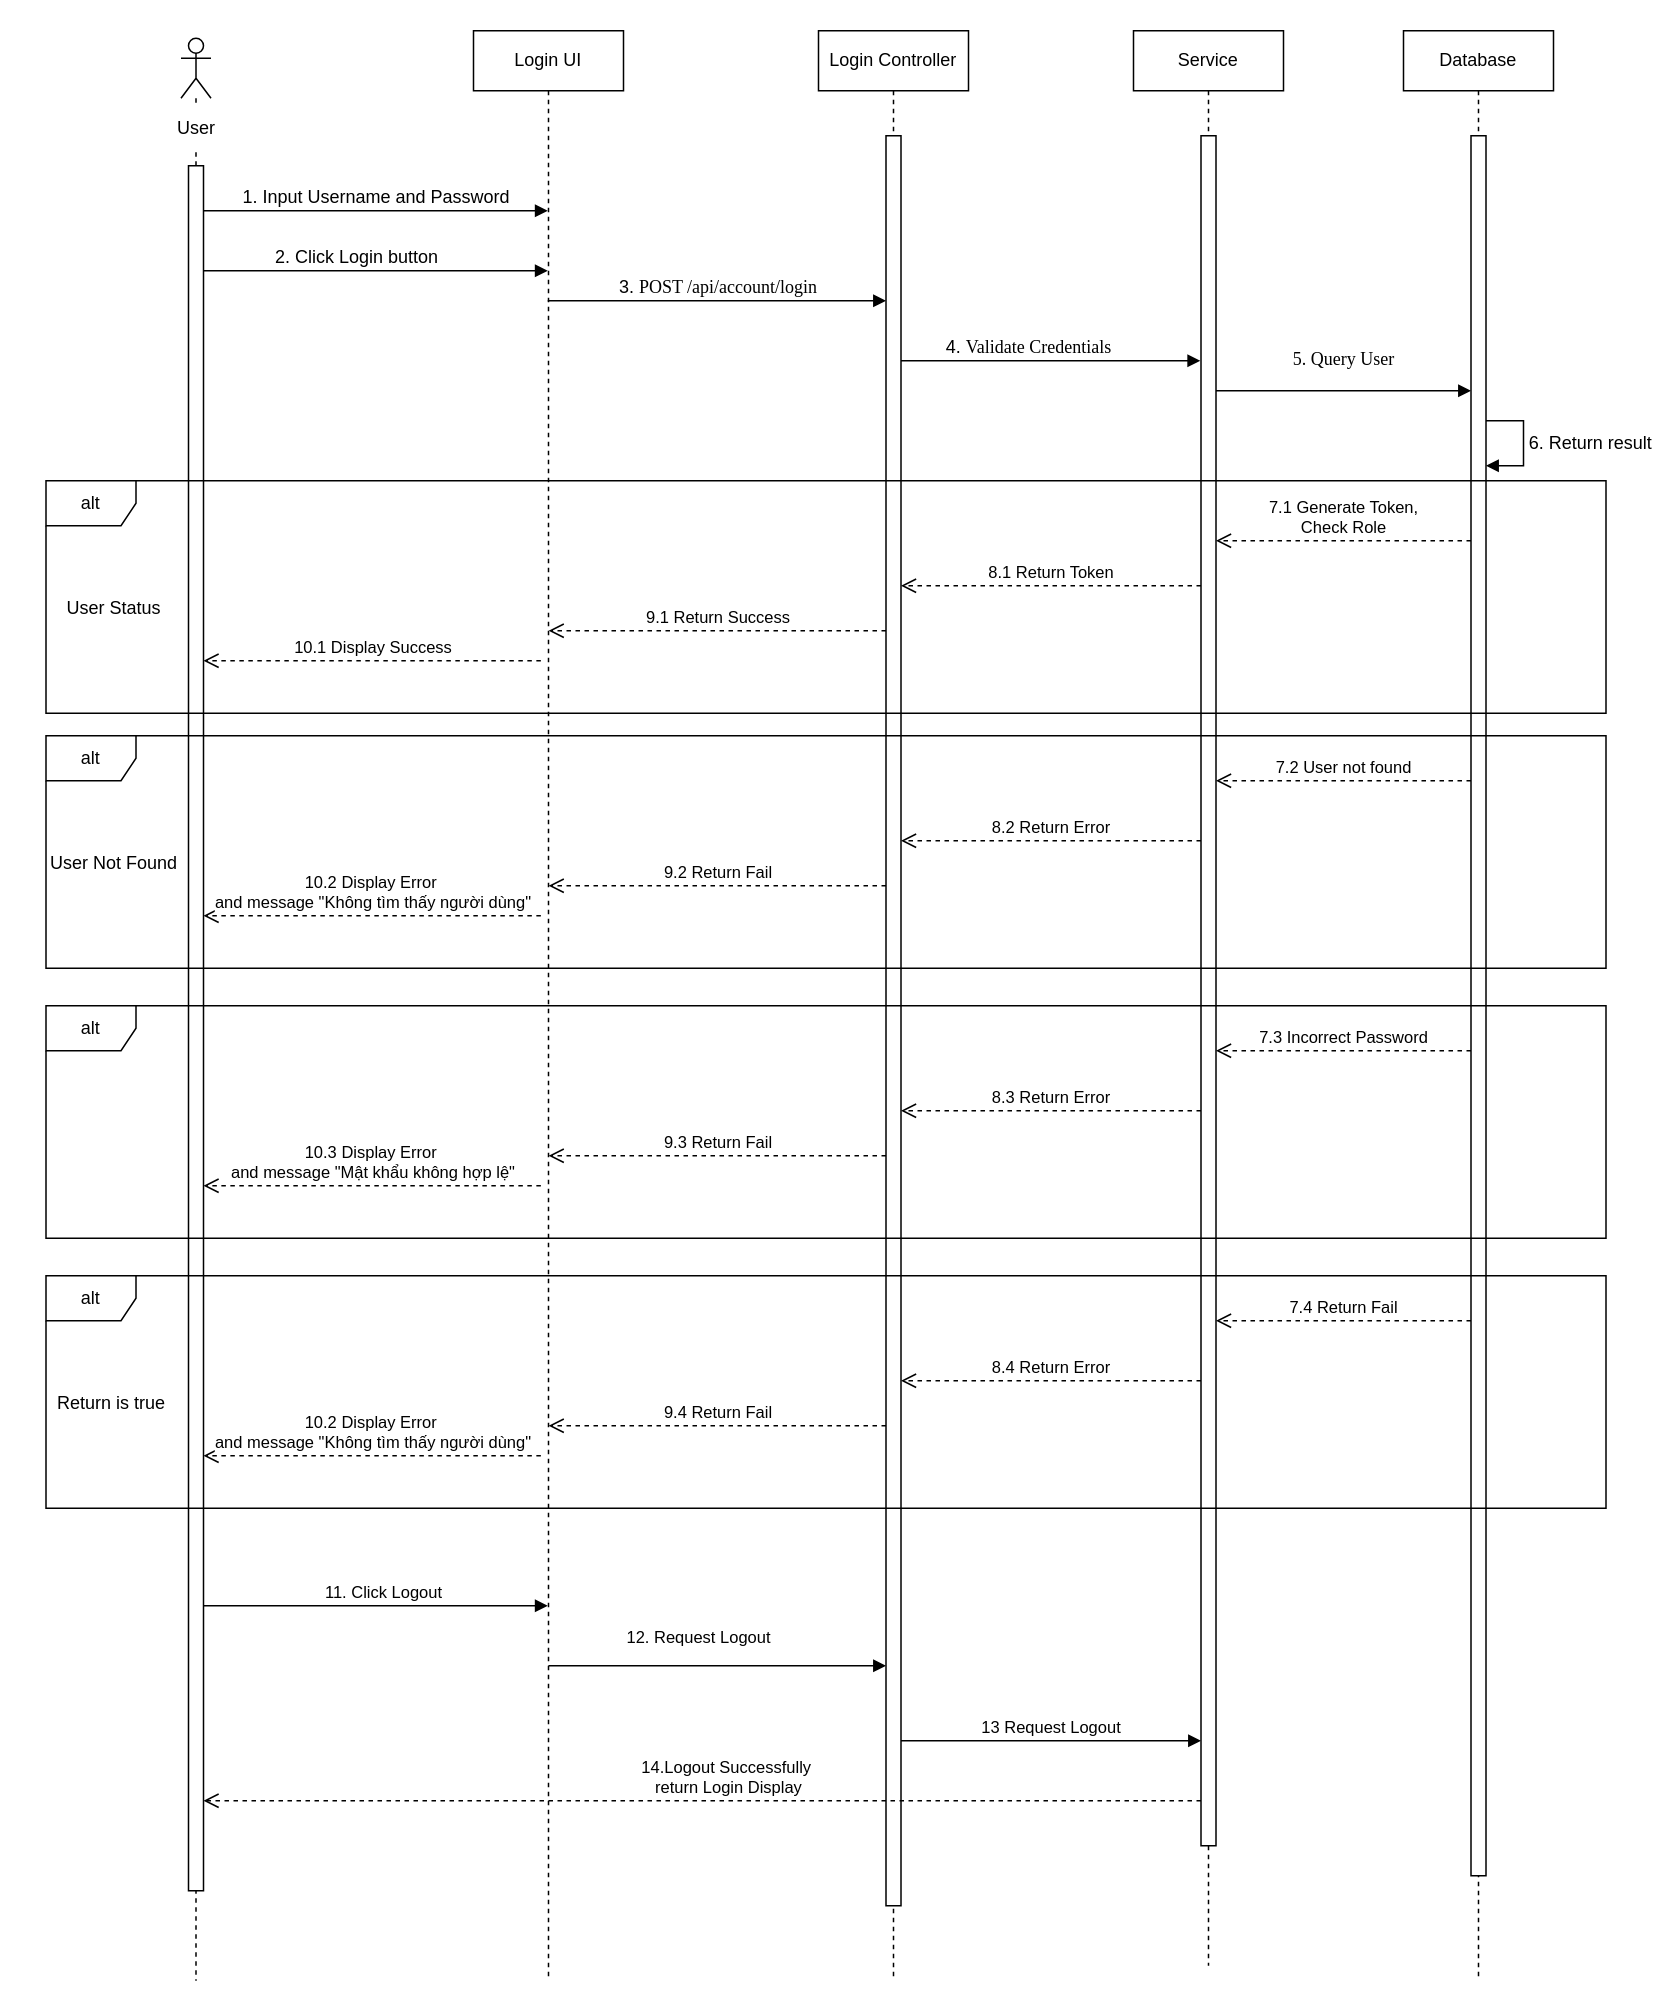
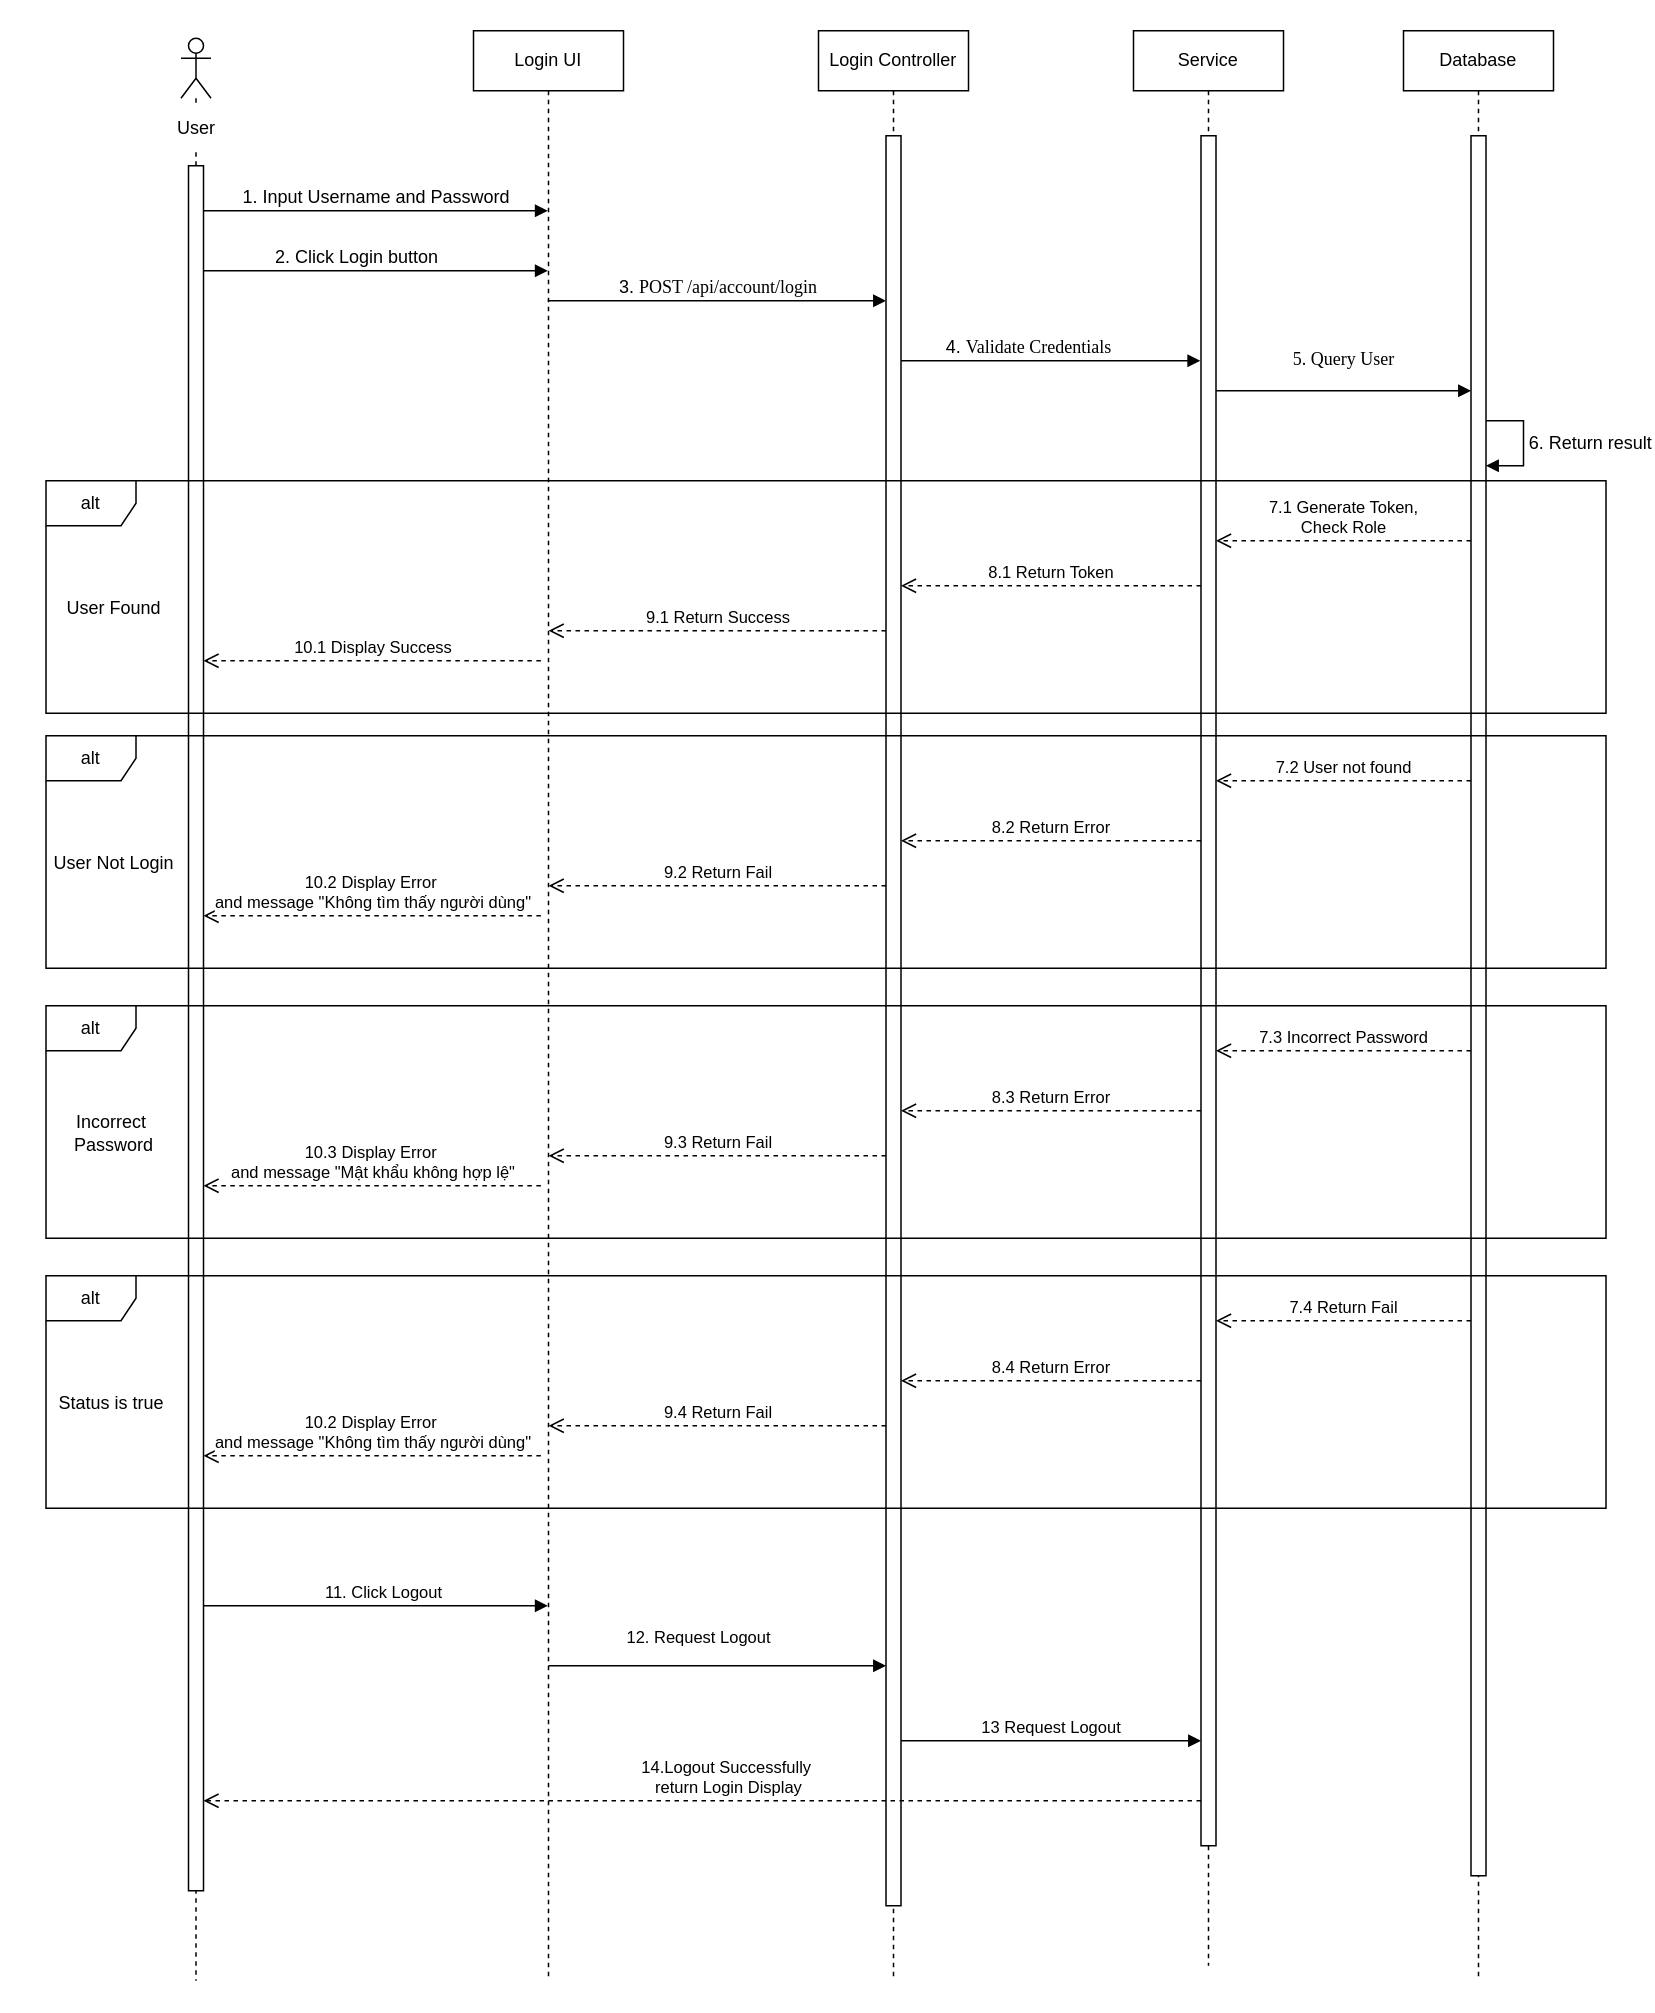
node "User Status": label "User Status" -> "User Found"
node "User Not Found": label "User Not Found" -> "User Not Login"
node "Incorrect Password": added
node "Return is true": label "Return is true" -> "Status is true"
